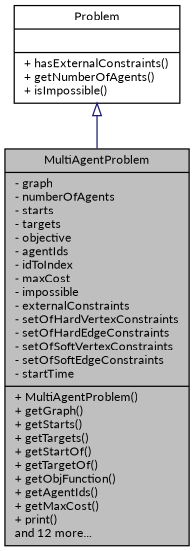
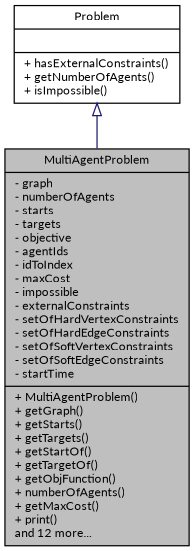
node "MultiAgentProblem": text "+ getAgentIds()" -> "+ numberOfAgents()"
